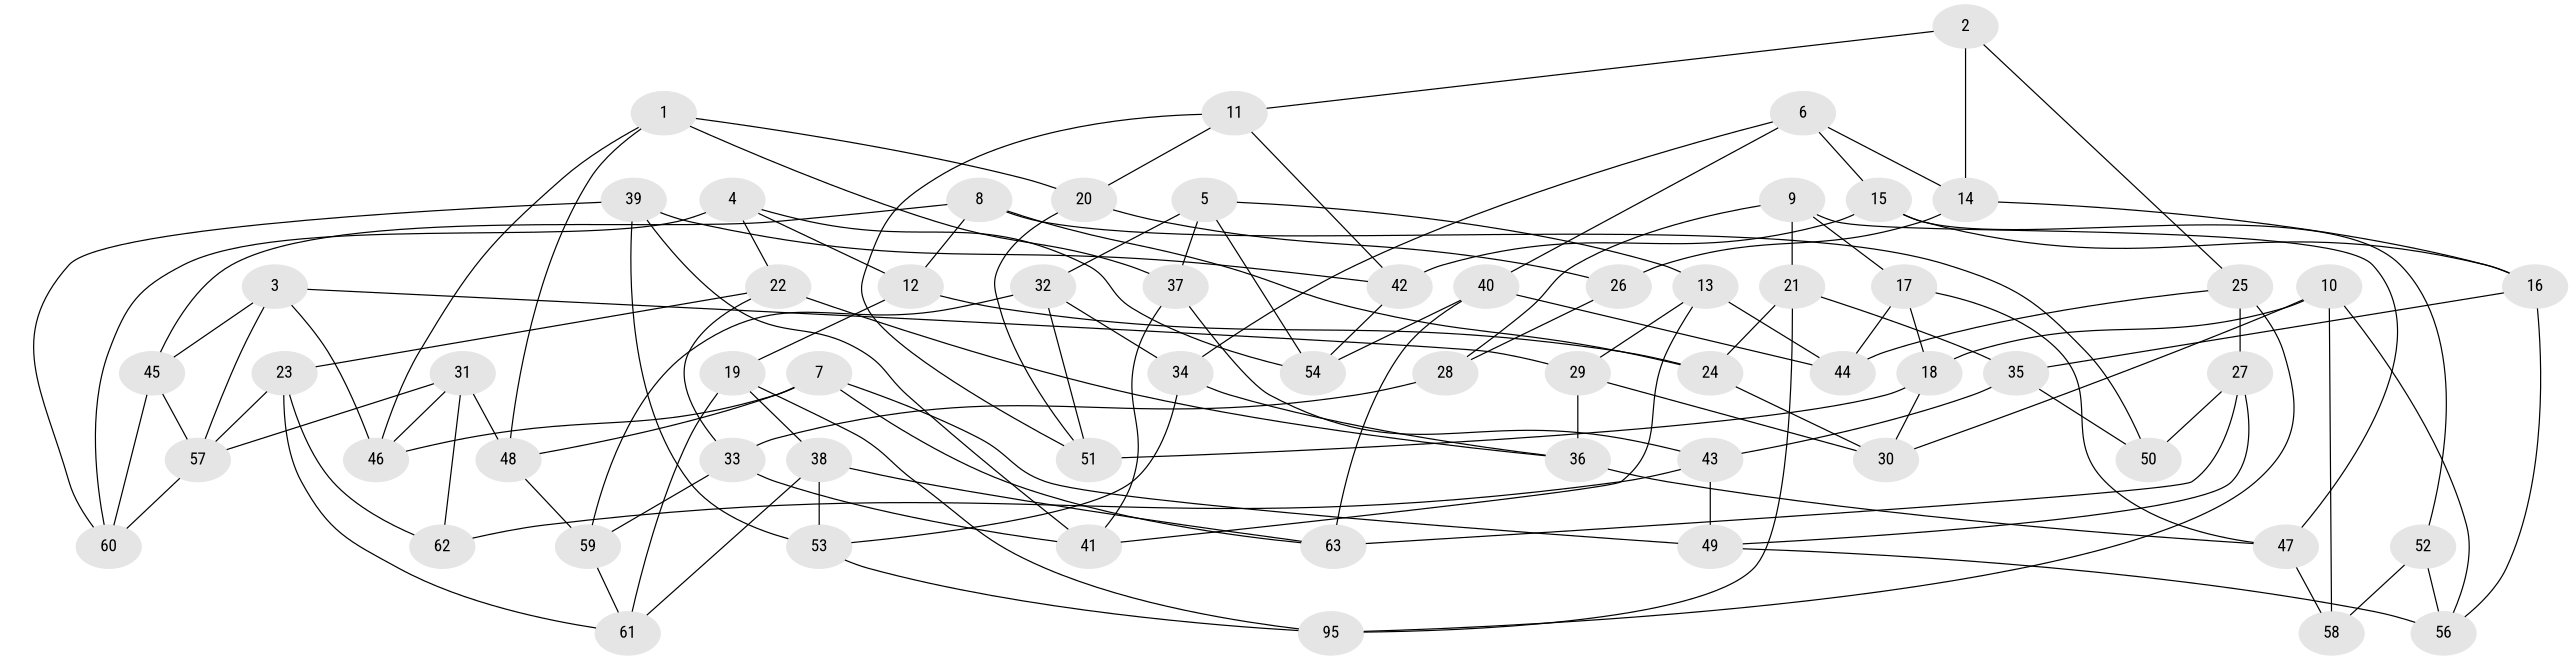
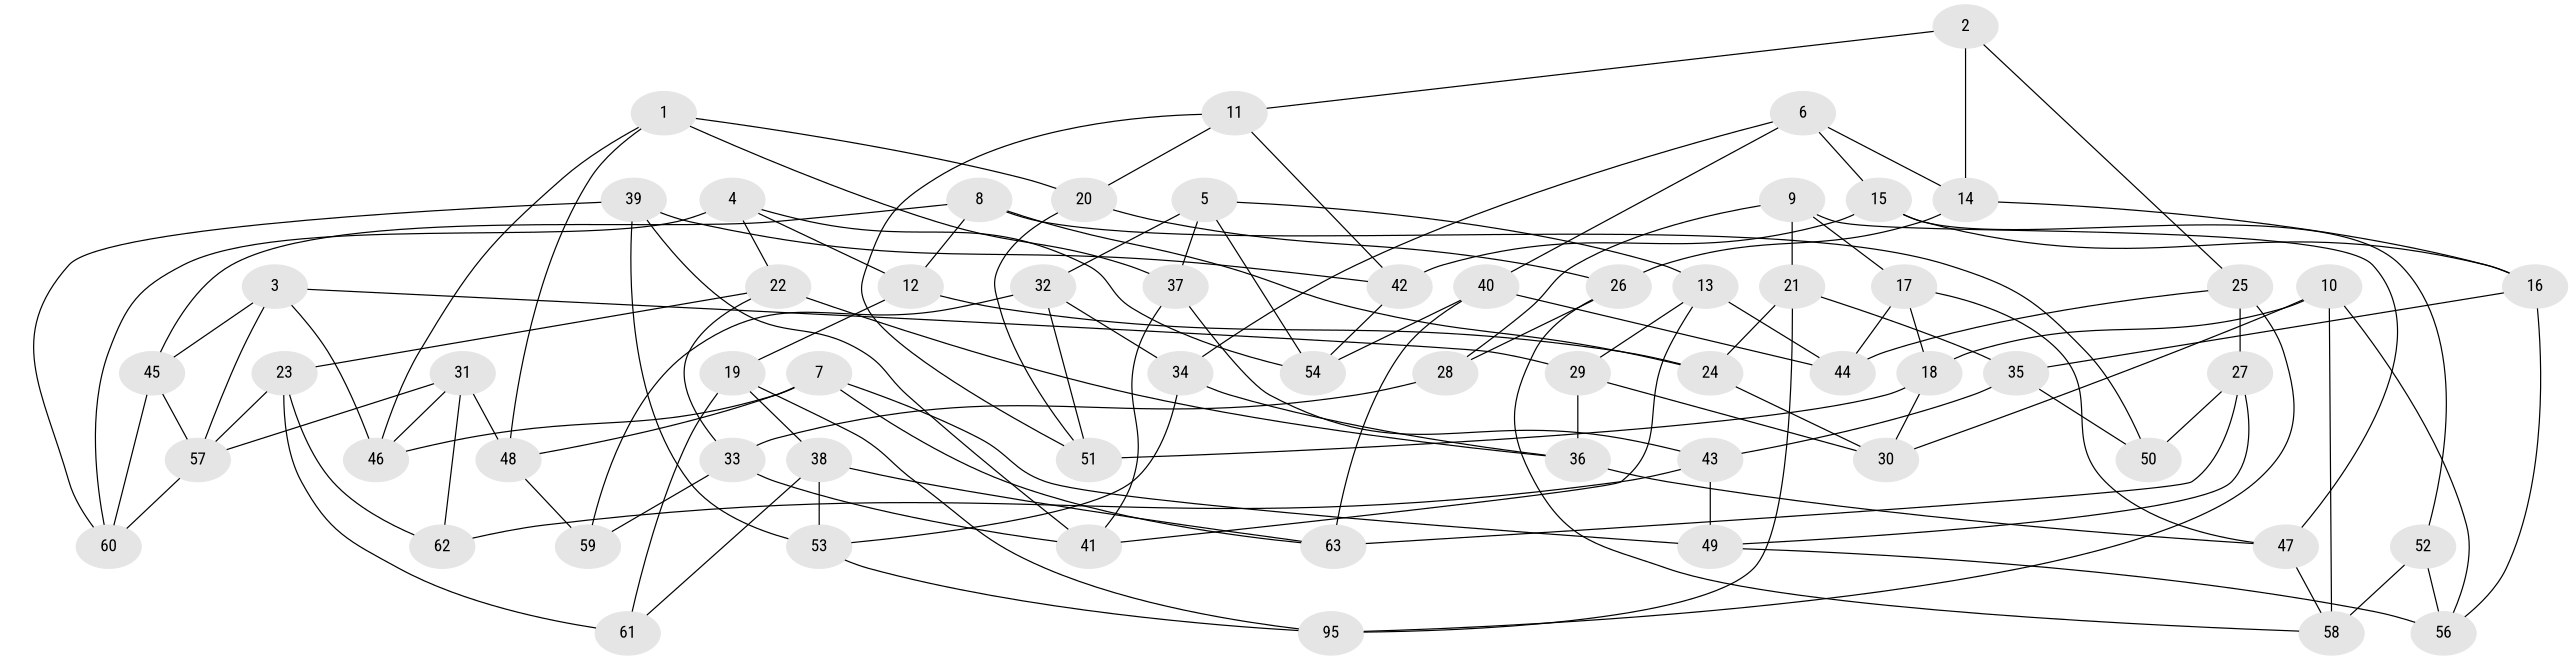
edge "59" -- "61": removed
edge "26" -- "58": added
